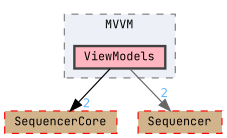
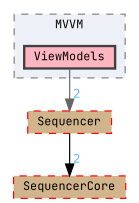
edge "ViewModels" -> "SequencerCore": now "Sequencer" -> "SequencerCore"
